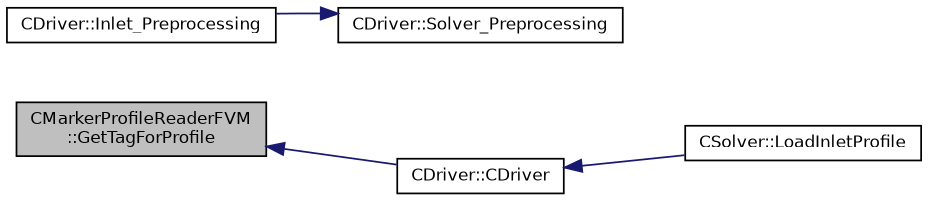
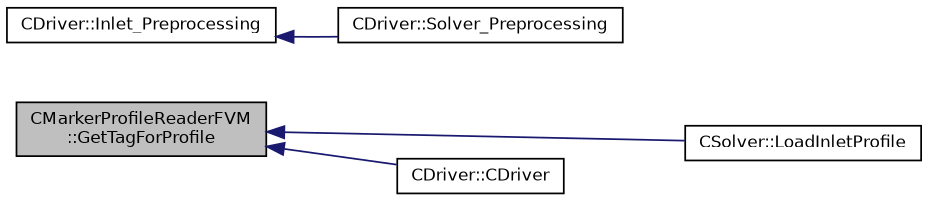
edge "CDriver::Inlet_Preprocessing" -> "CDriver::Solver_Preprocessing": reversed
edge "CSolver::LoadInletProfile" -> "CDriver::CDriver": now "CSolver::LoadInletProfile" -> "CMarkerProfileReaderFVM ::GetTagForProfile"
